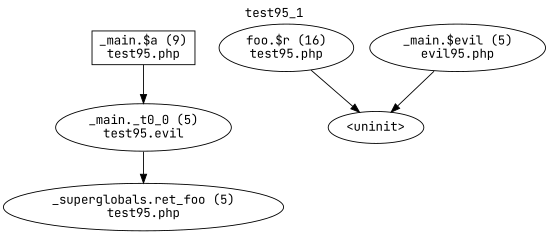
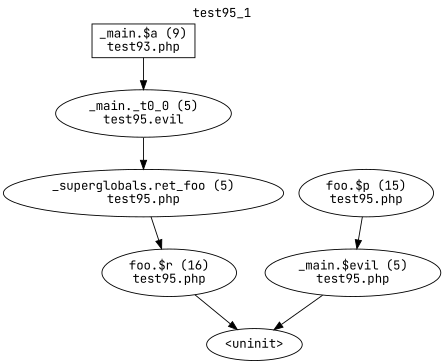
node "_main.$a (9) test95.php": label "_main.$a (9) test95.php" -> "_main.$a (9) test93.php"
node "_main.$evil (5) evil95.php": label "_main.$evil (5) evil95.php" -> "_main.$evil (5) test95.php"
node "foo.$p (15) test95.php": added
edge "_superglobals.ret_foo (5) test95.php" -> "foo.$r (16) test95.php": added
